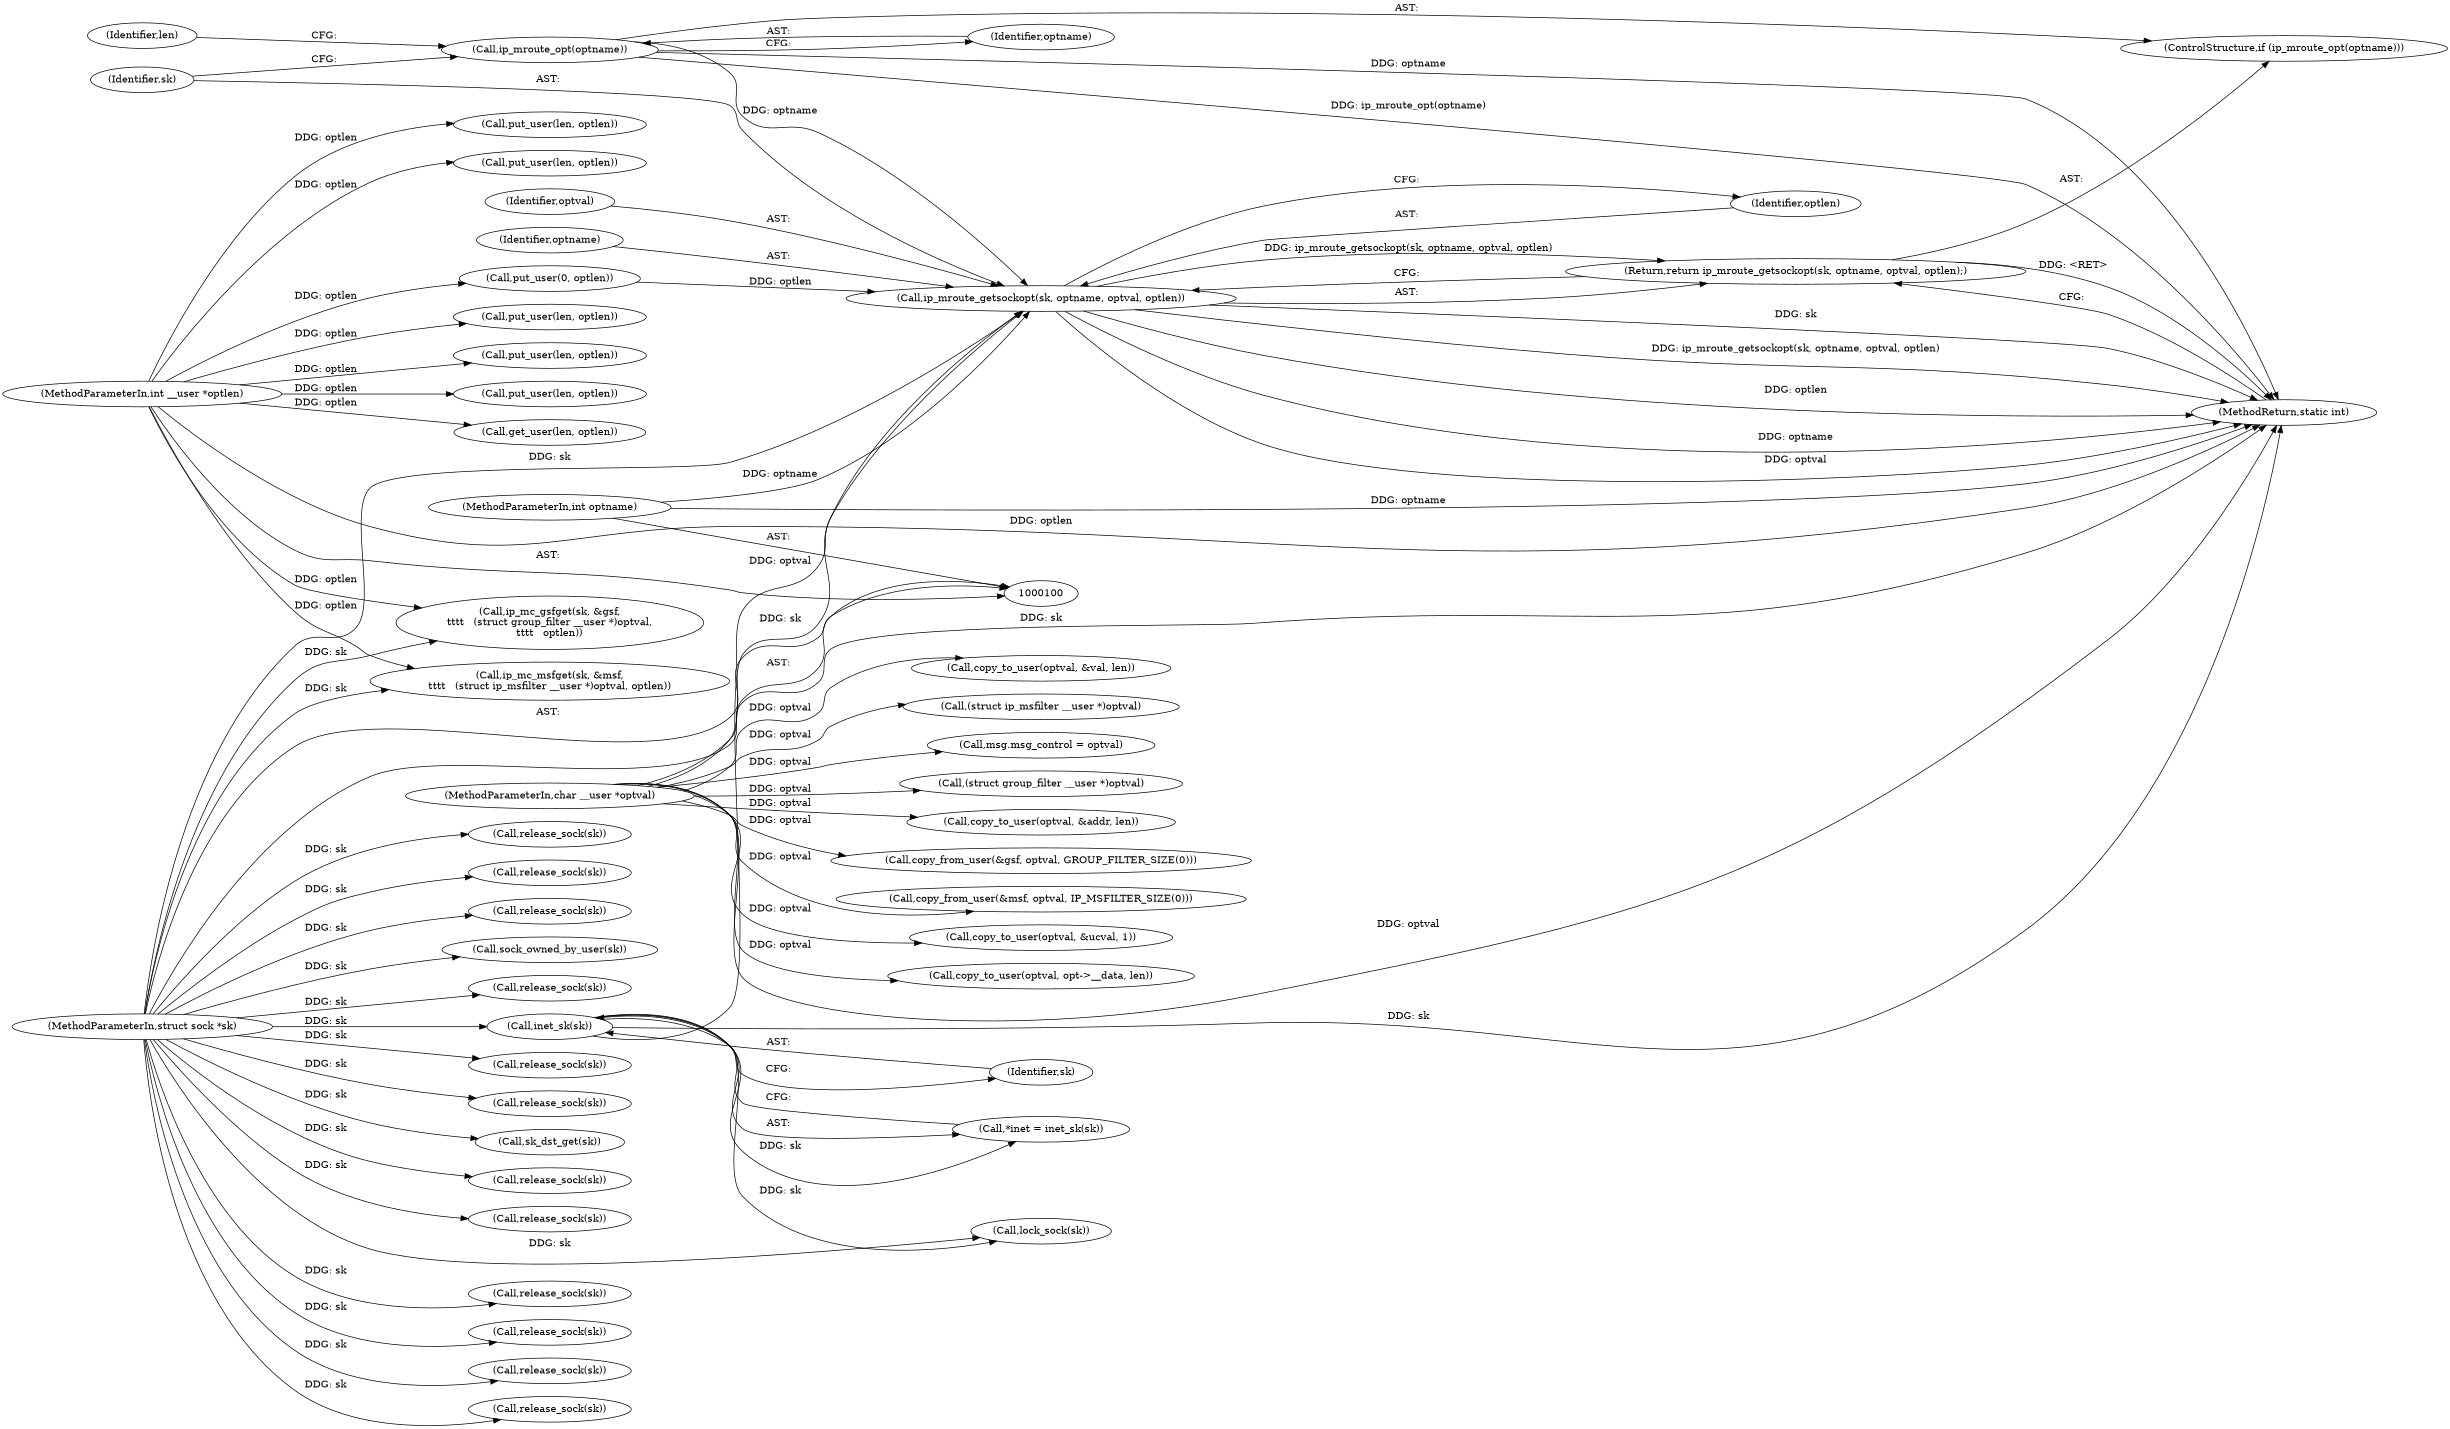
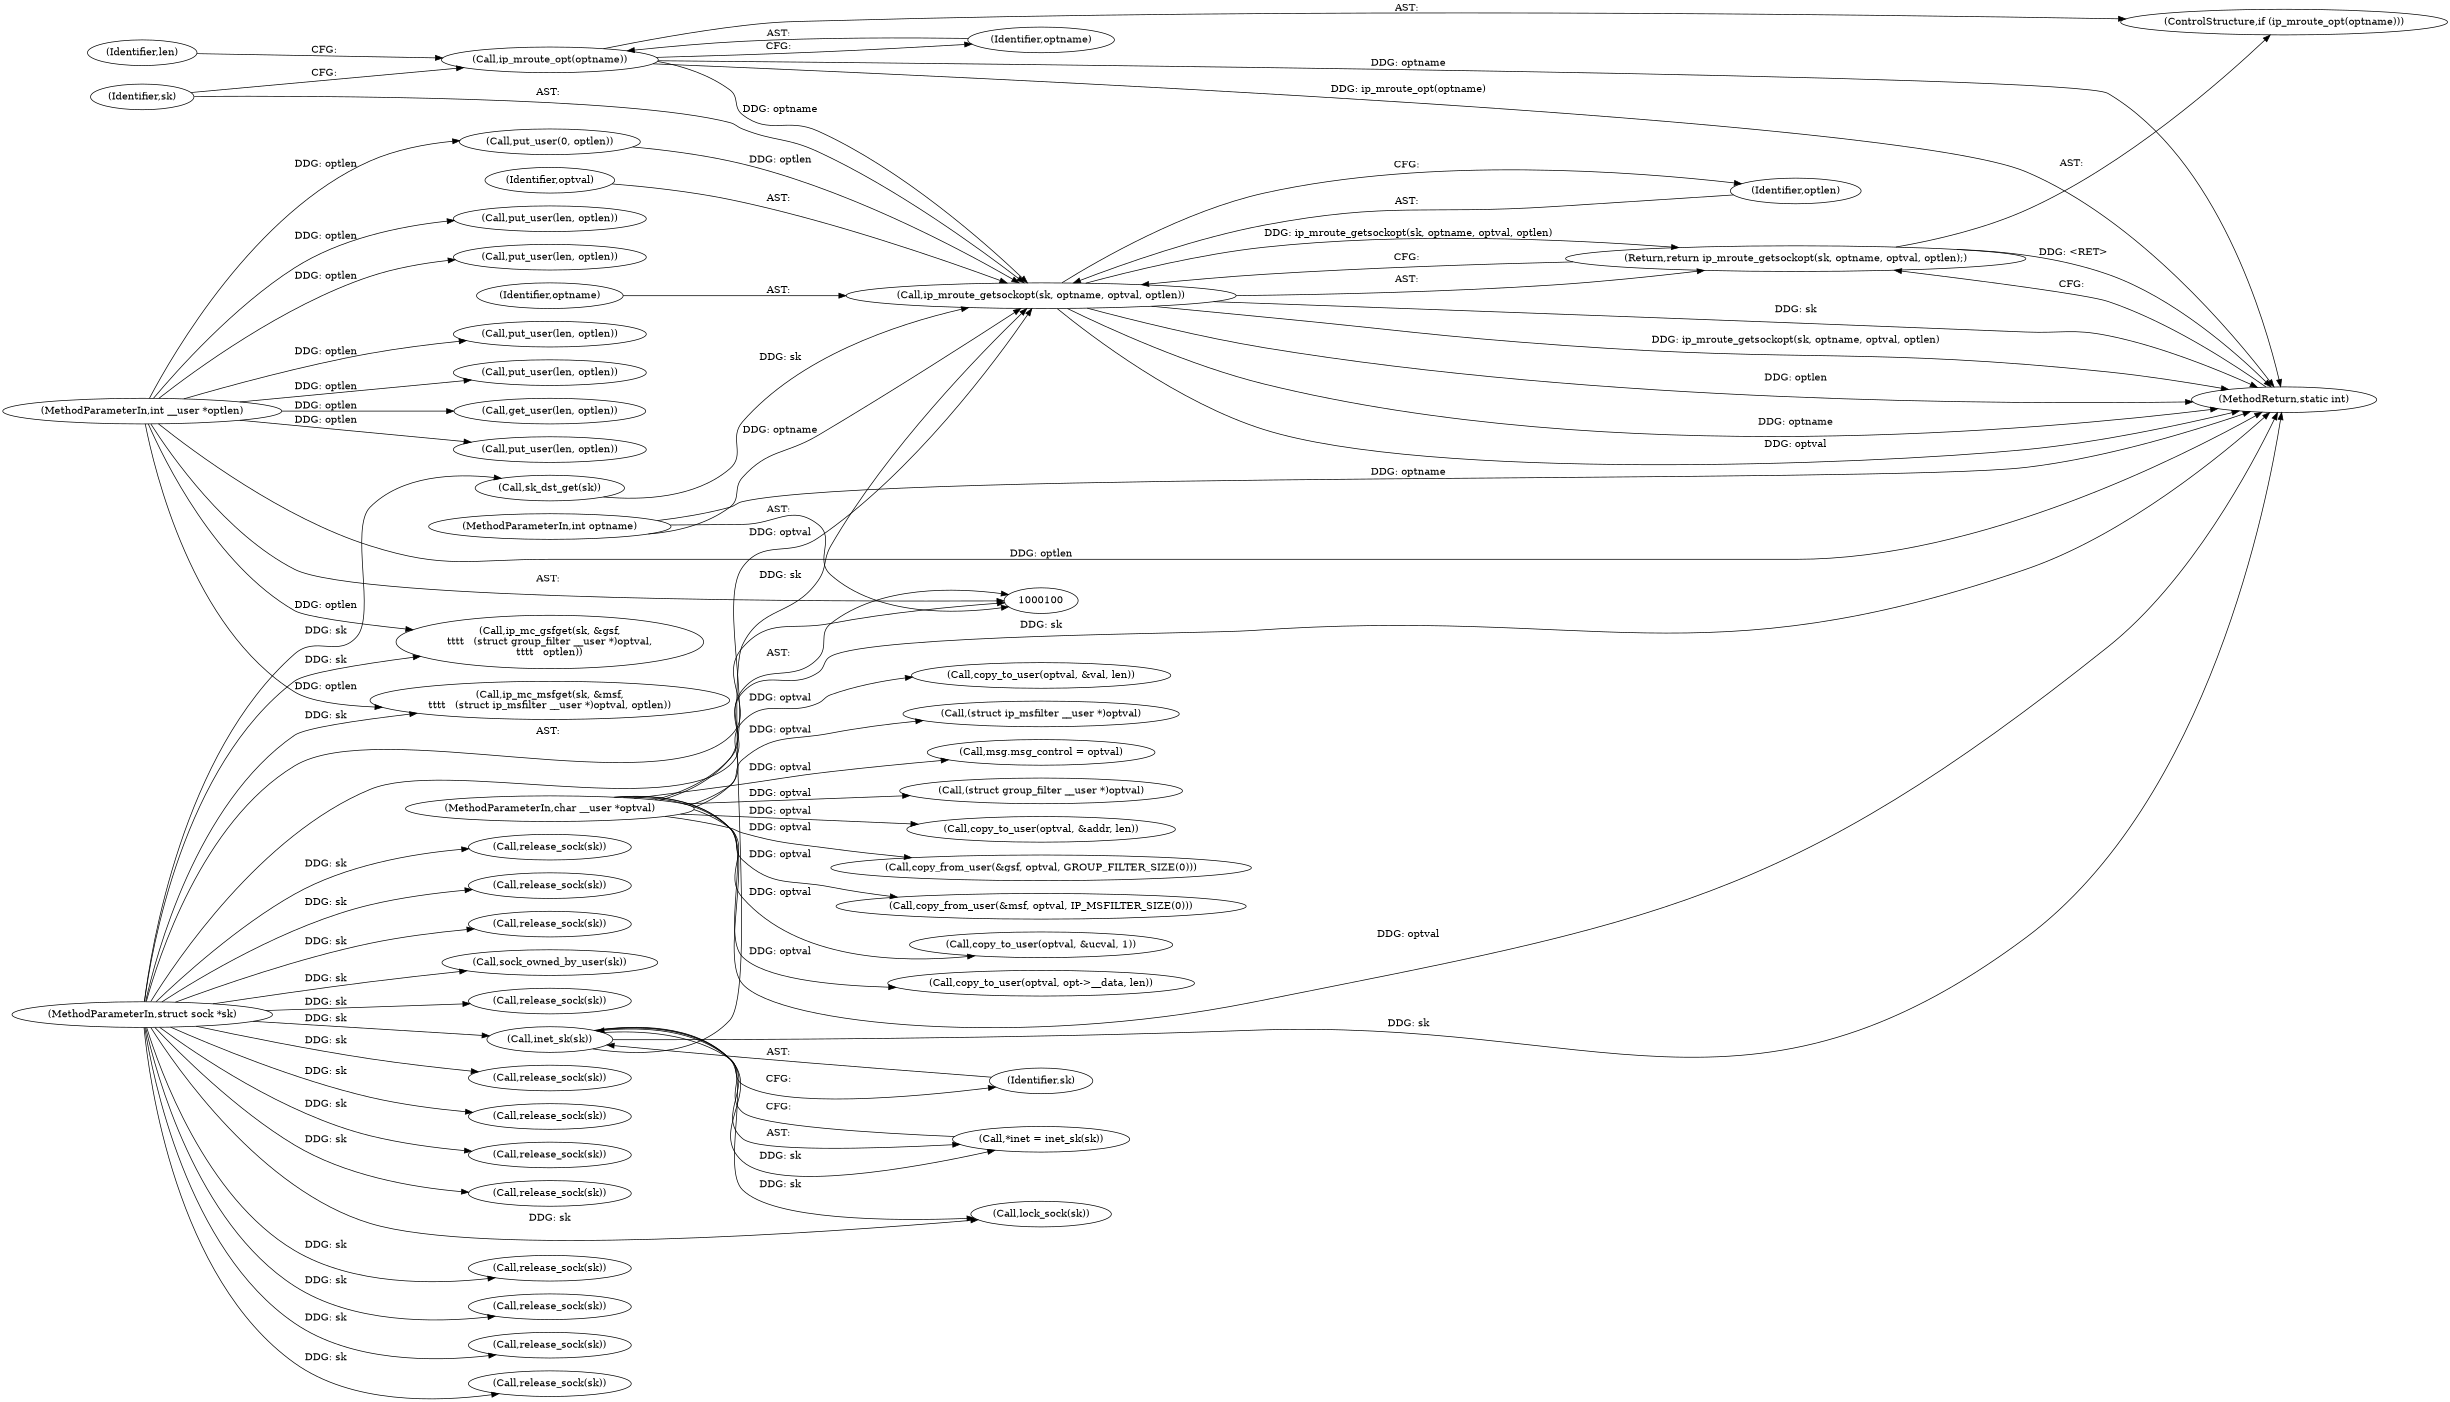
edge "(MethodParameterIn,struct sock *sk)" -> "(Call,ip_mroute_getsockopt(sk, optname, optval, optlen))": now "(Call,sk_dst_get(sk))" -> "(Call,ip_mroute_getsockopt(sk, optname, optval, optlen))"
